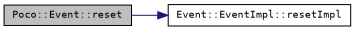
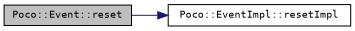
node "Event::EventImpl::resetImpl": label "Event::EventImpl::resetImpl" -> "Poco::EventImpl::resetImpl"
